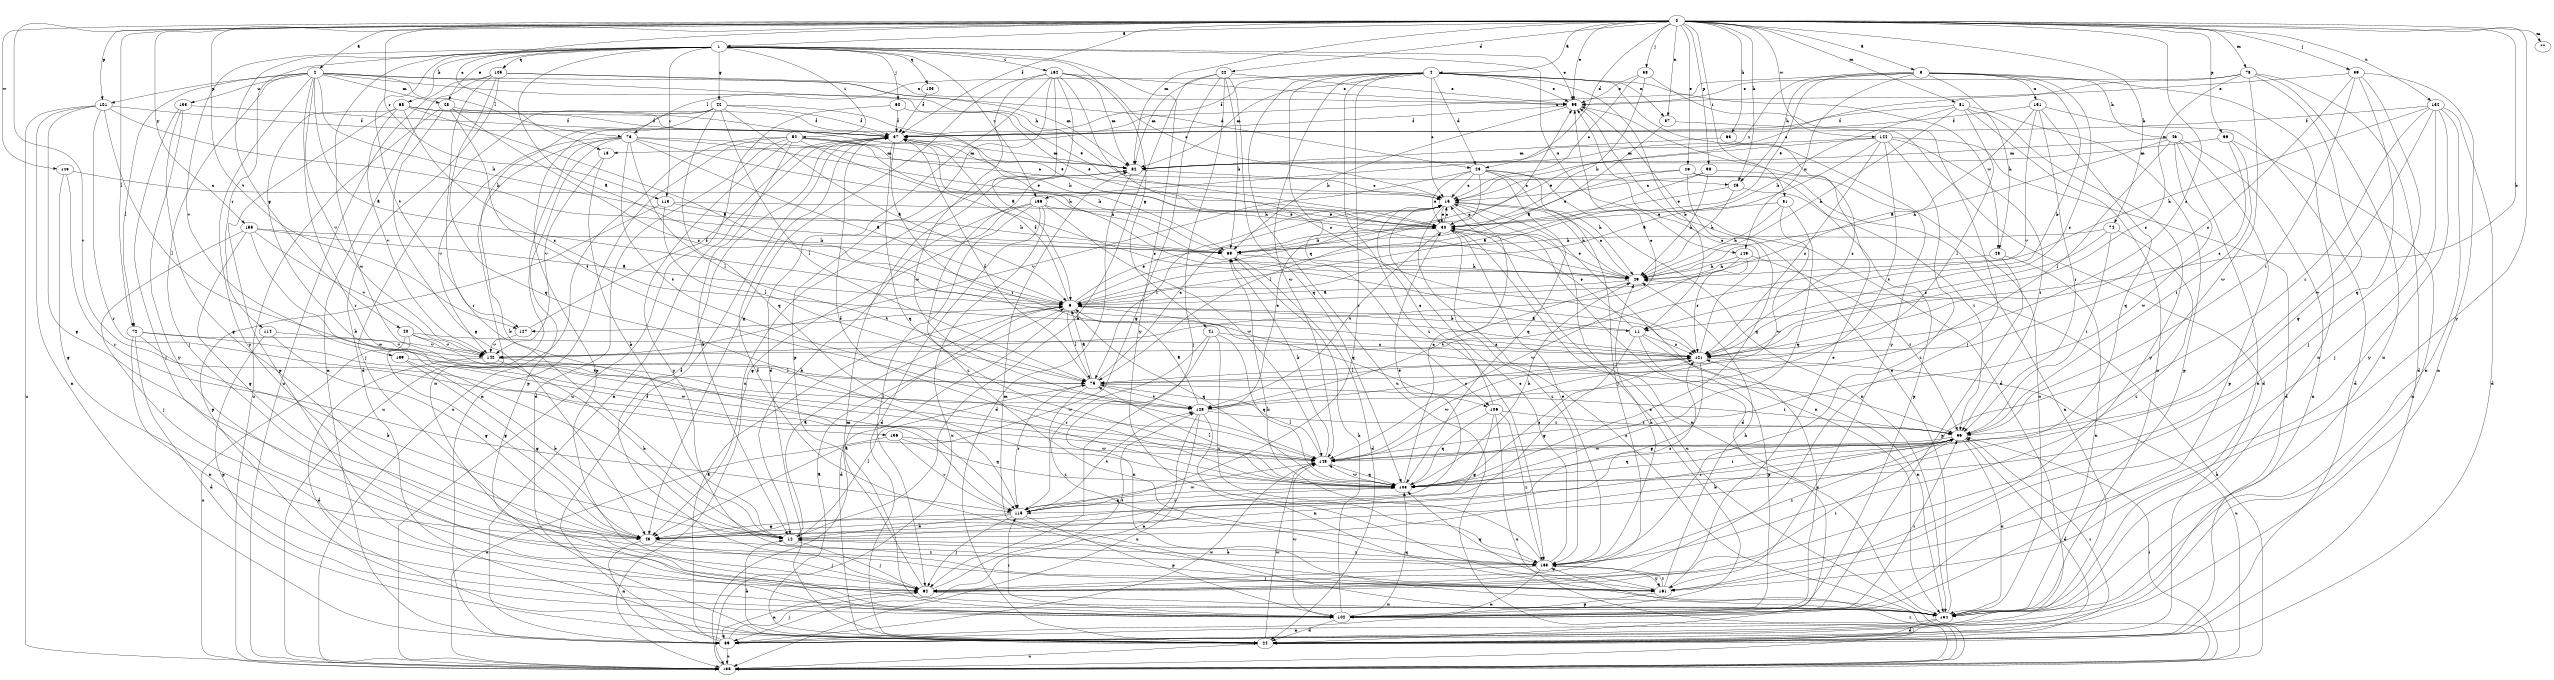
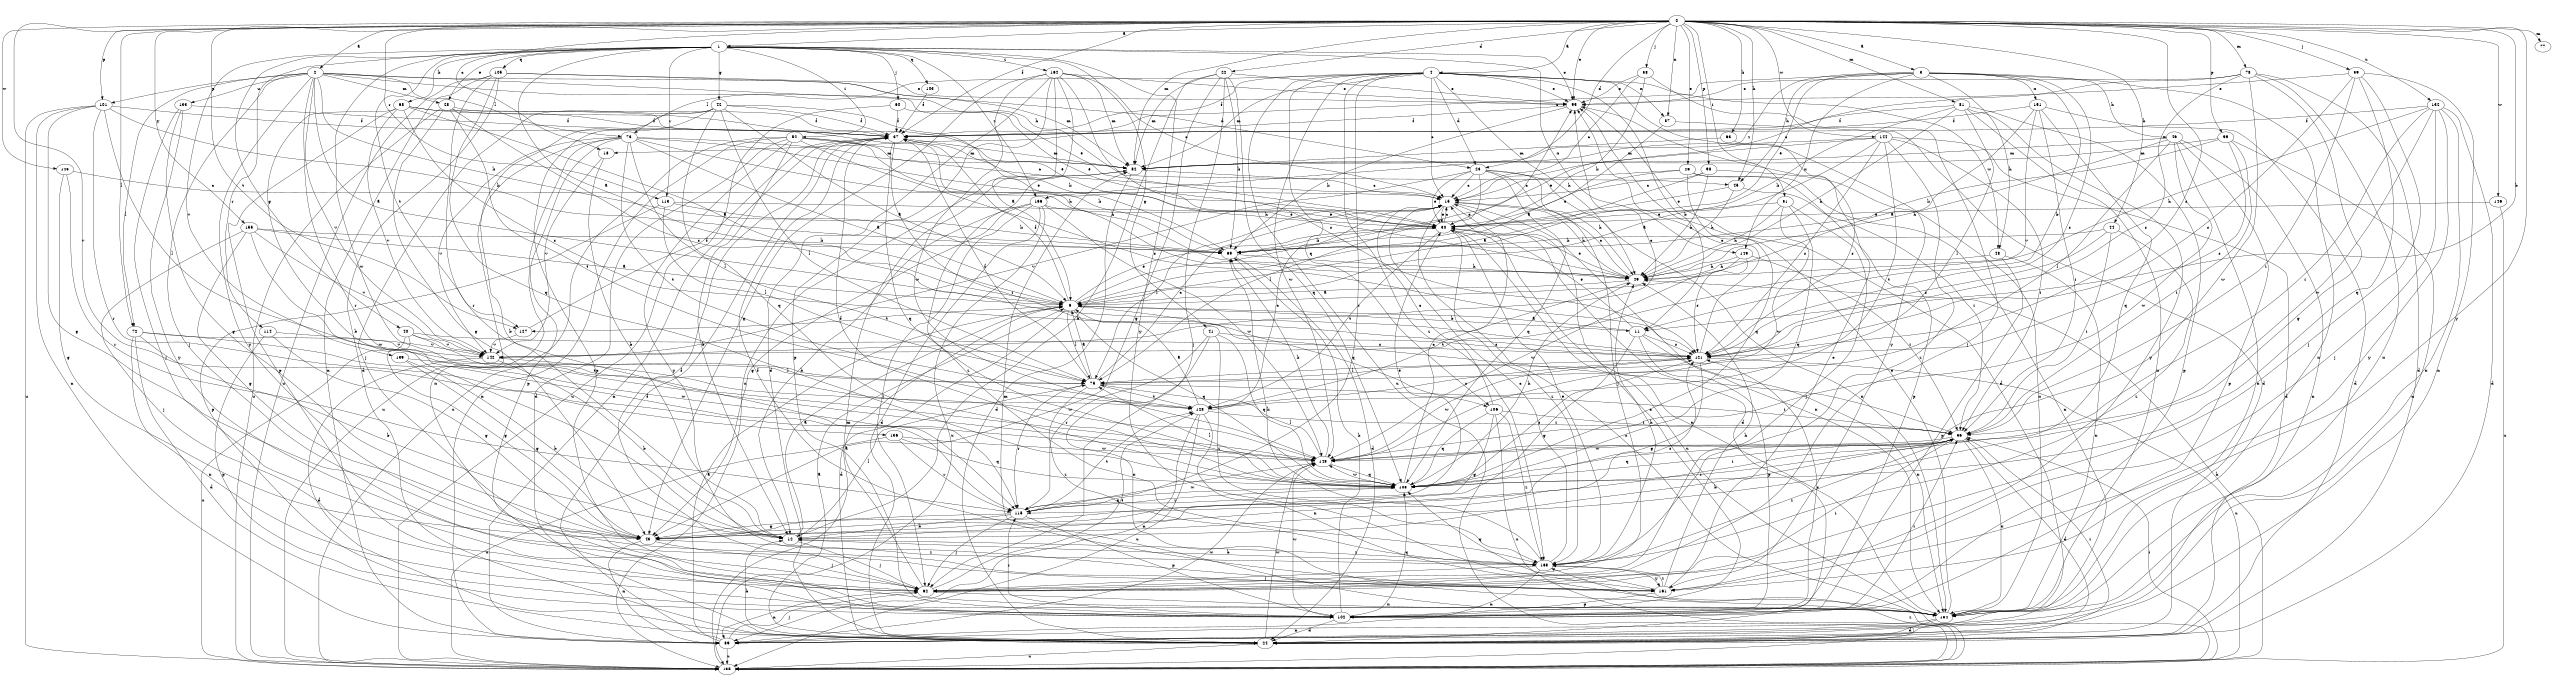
edge "4" -> "49": added, label "h"
node "146": added
node "74": label "74" -> "44"
edge "99" -> "69": added, label "k"
edge "51" -> "62": added, label "j"
